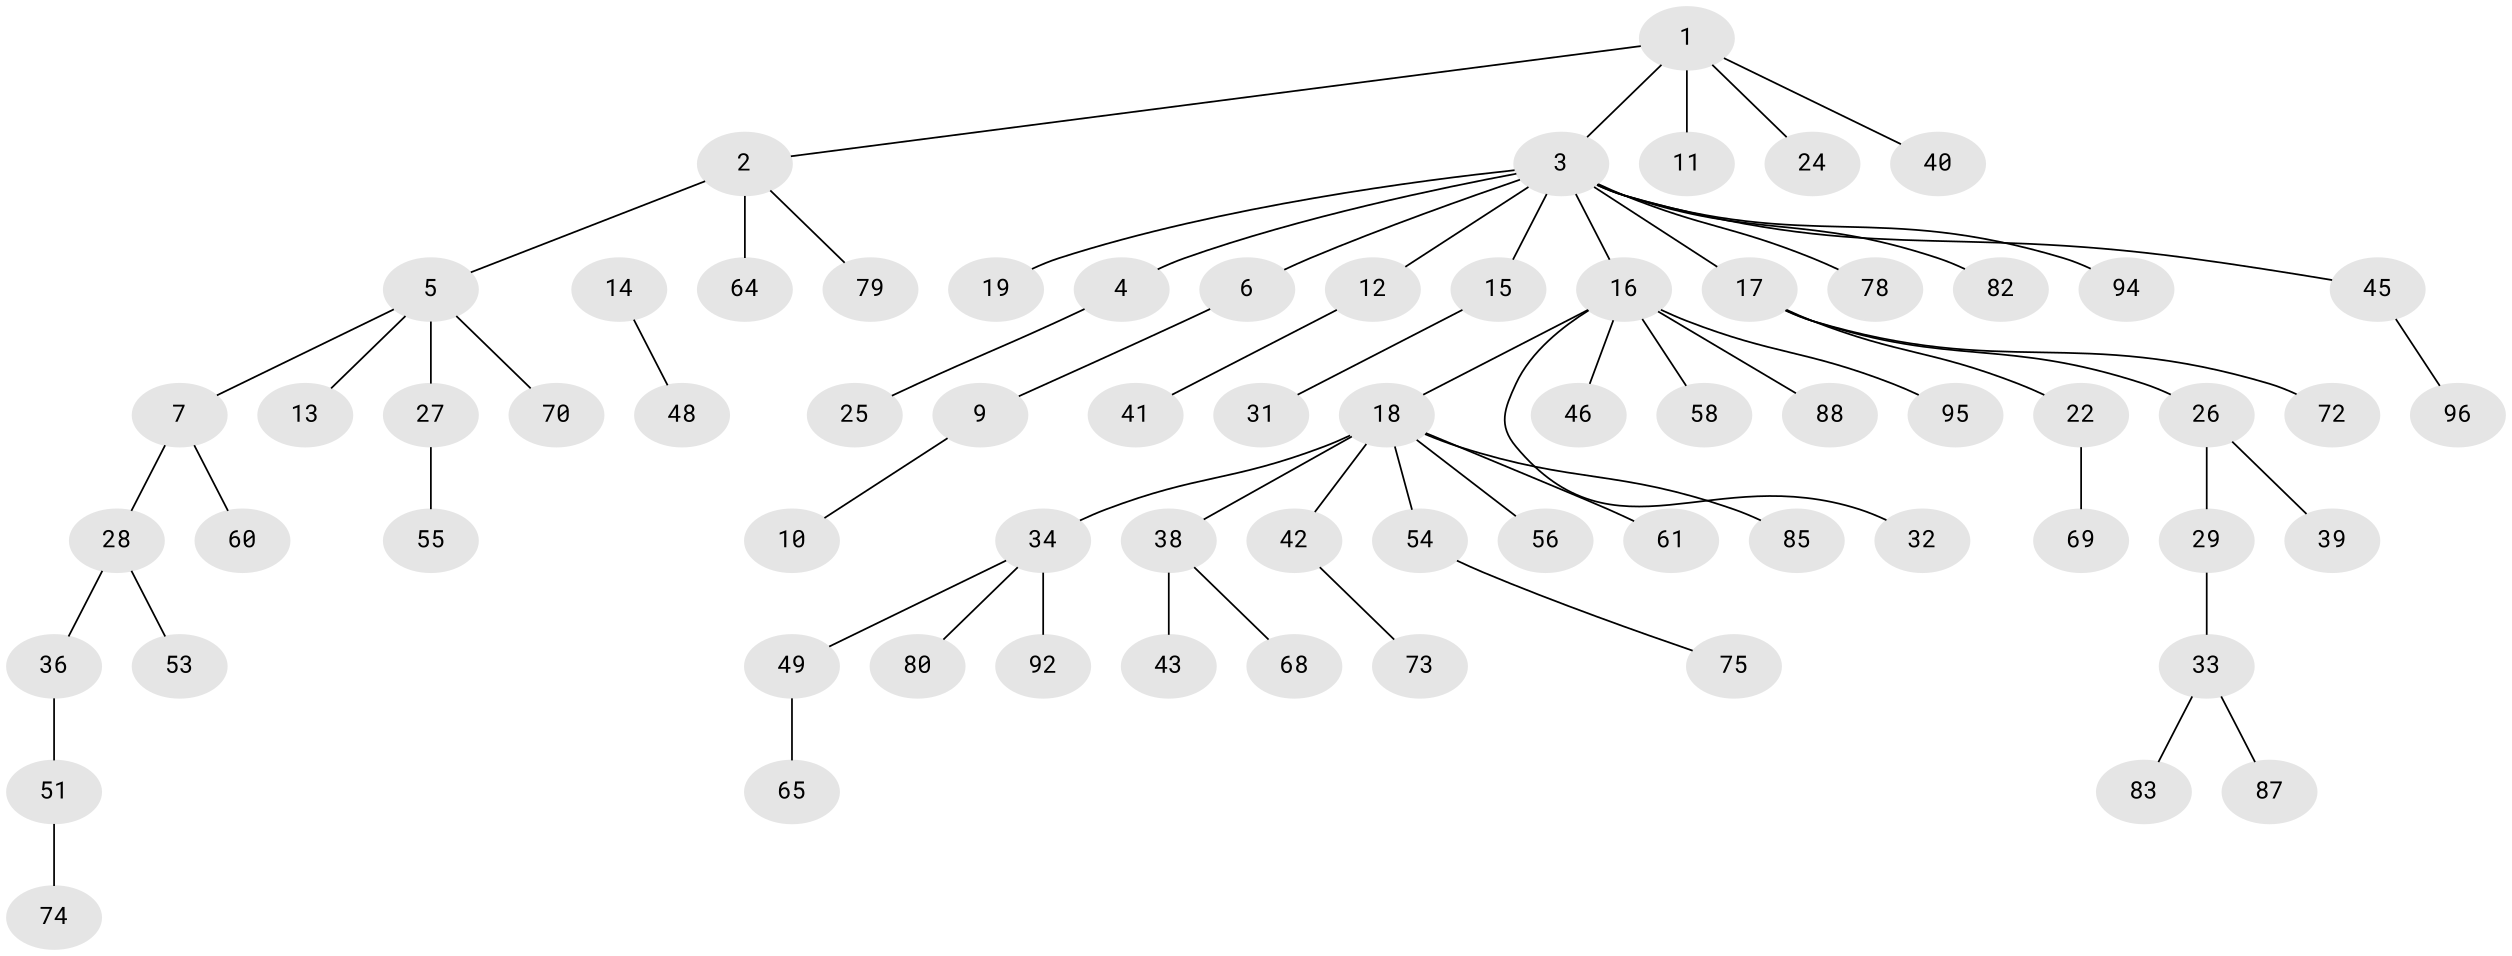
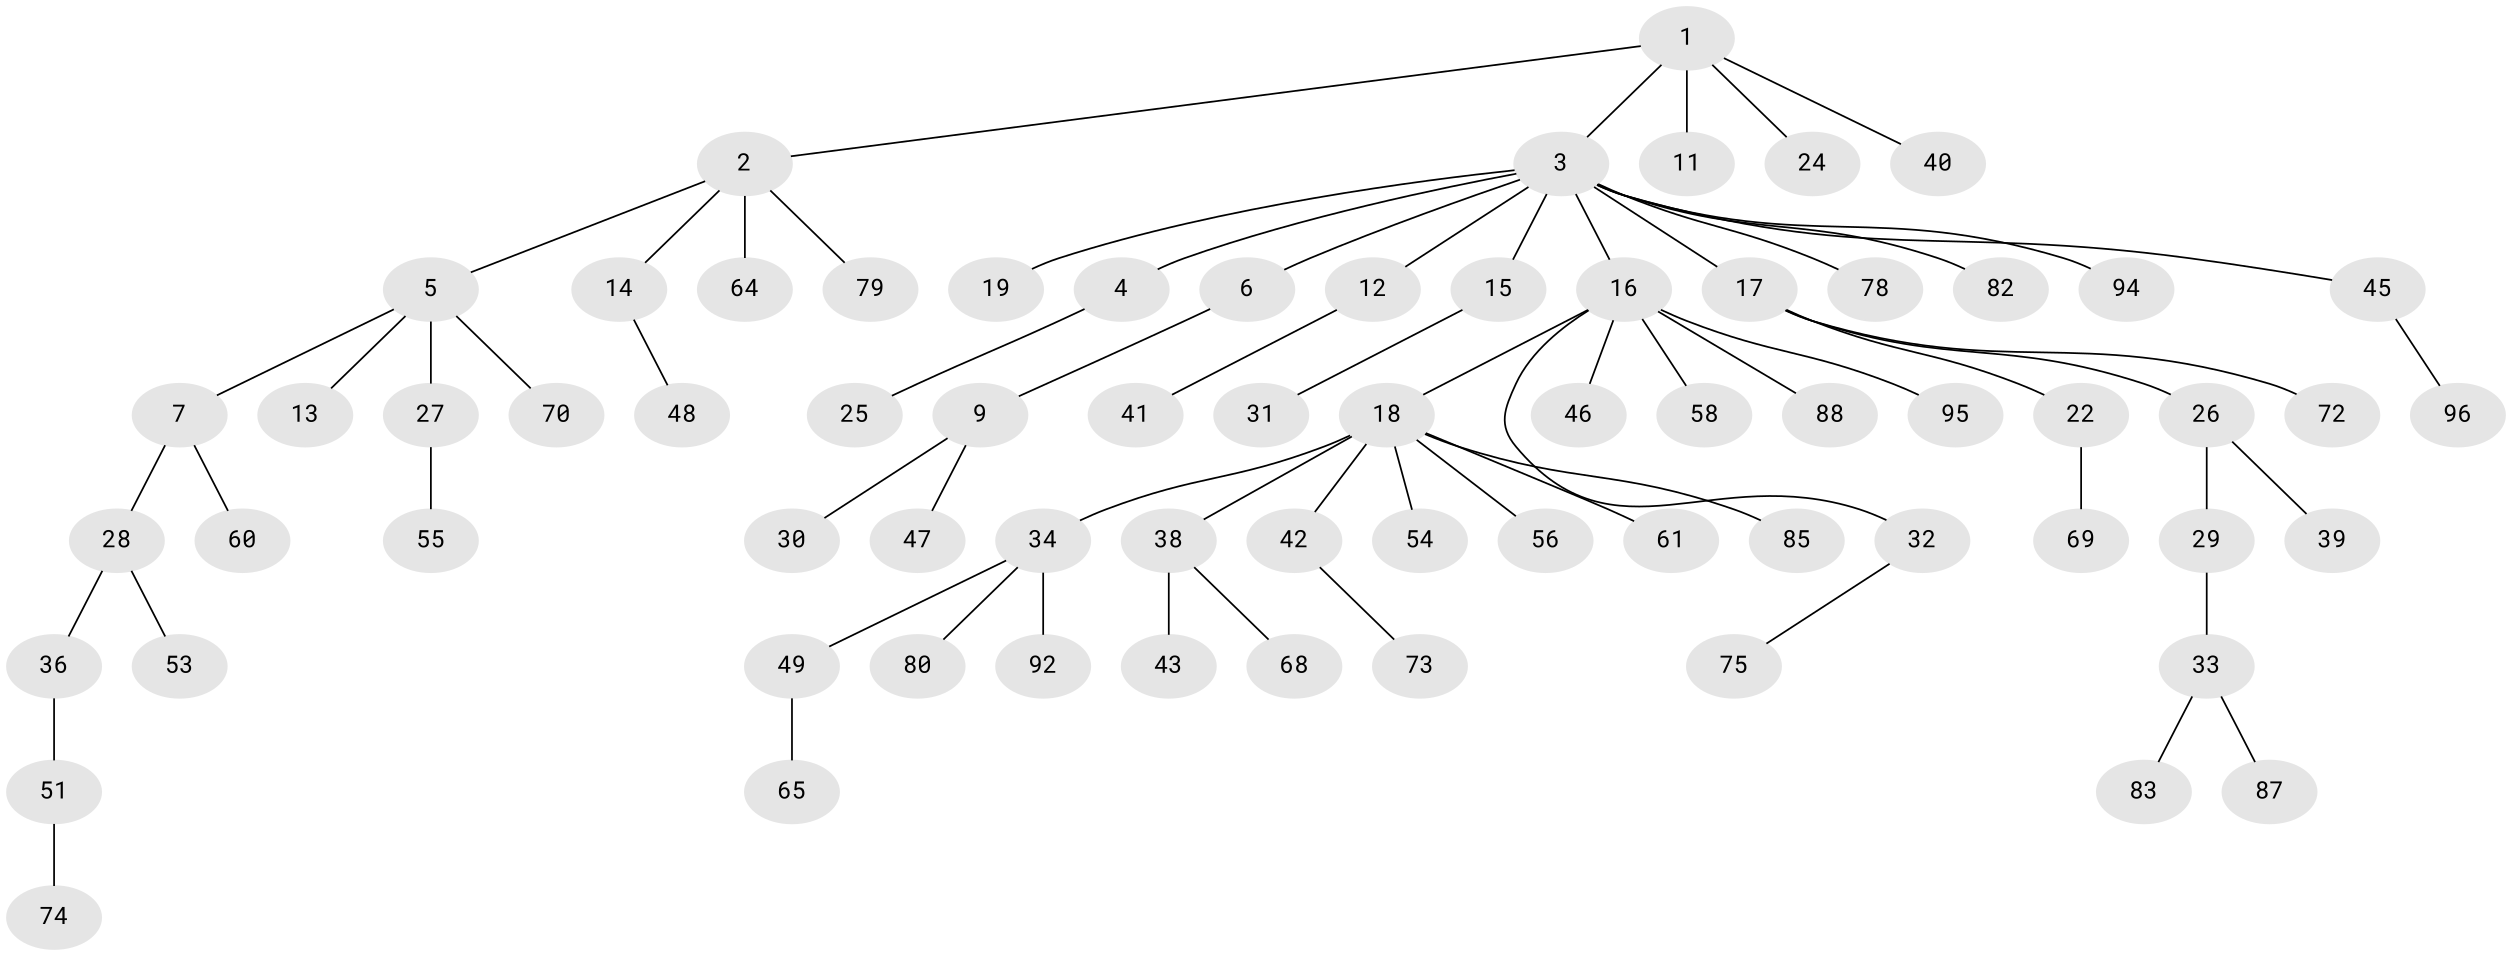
edge "2" -- "14": added
node "10": label "10" -> "30"
node "47": added
edge "54" -- "75": now "32" -- "75"
